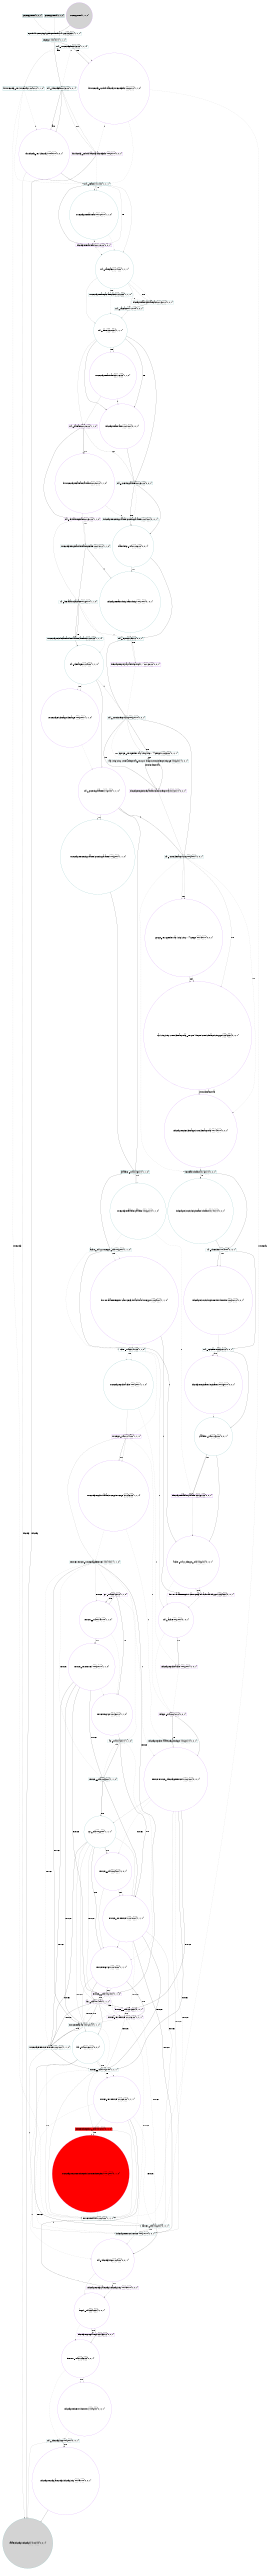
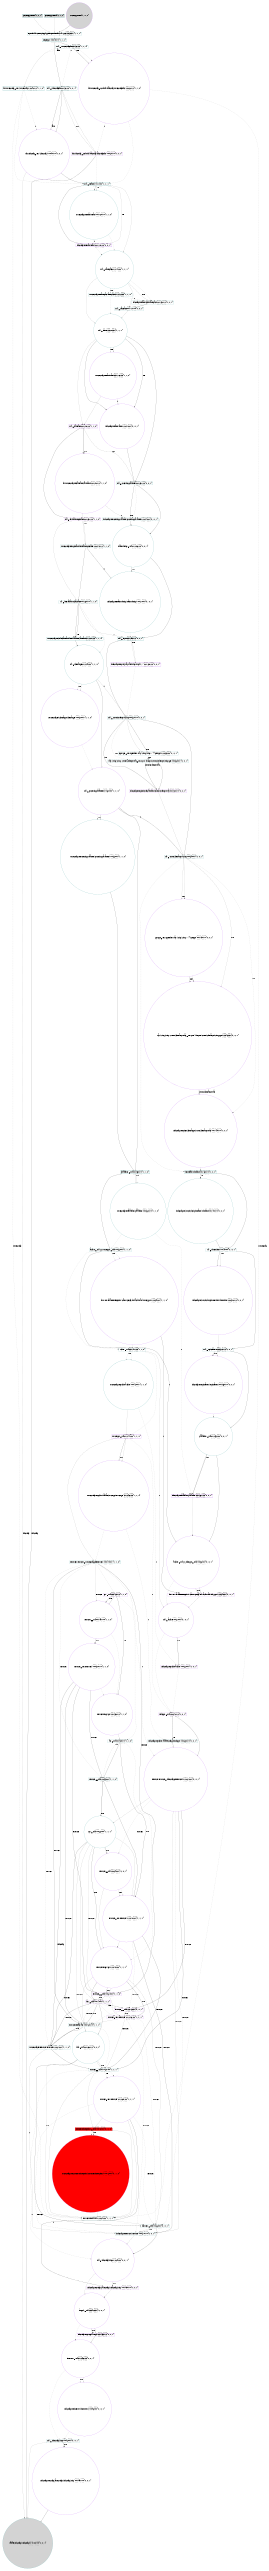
edge "resources = new Resources()@@@50@@@['1', '1', '0']" -> "sourceConfig.setResources(resources)@@@67@@@['1', '1', '0']": label "resources" -> "sinkConfig"
edge "resources = new Resources()@@@70@@@['1', '1', '1']" -> "resources != null@@@86@@@['0', '0', '1']": now "resources.setCpu(cpu)@@@72@@@['1', '1', '1']" -> "resources != null@@@86@@@['0', '0', '1']"
